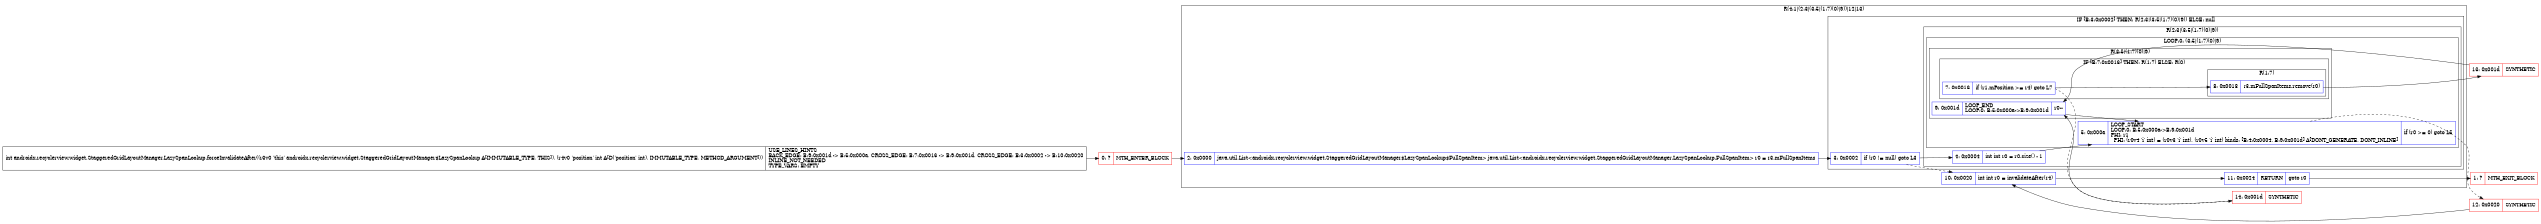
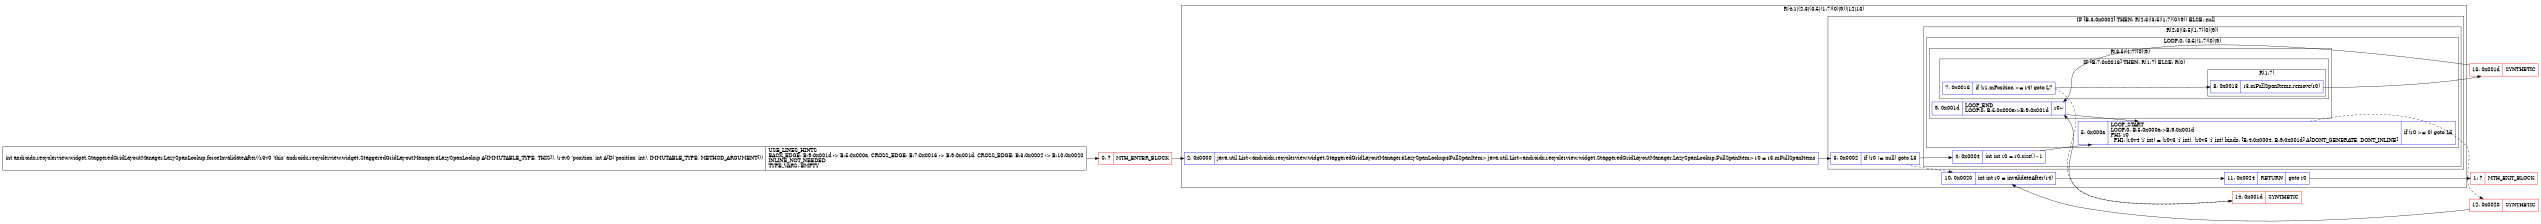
node "5: 0x000a": text "PHI: r1" -> "PHI: r0"
